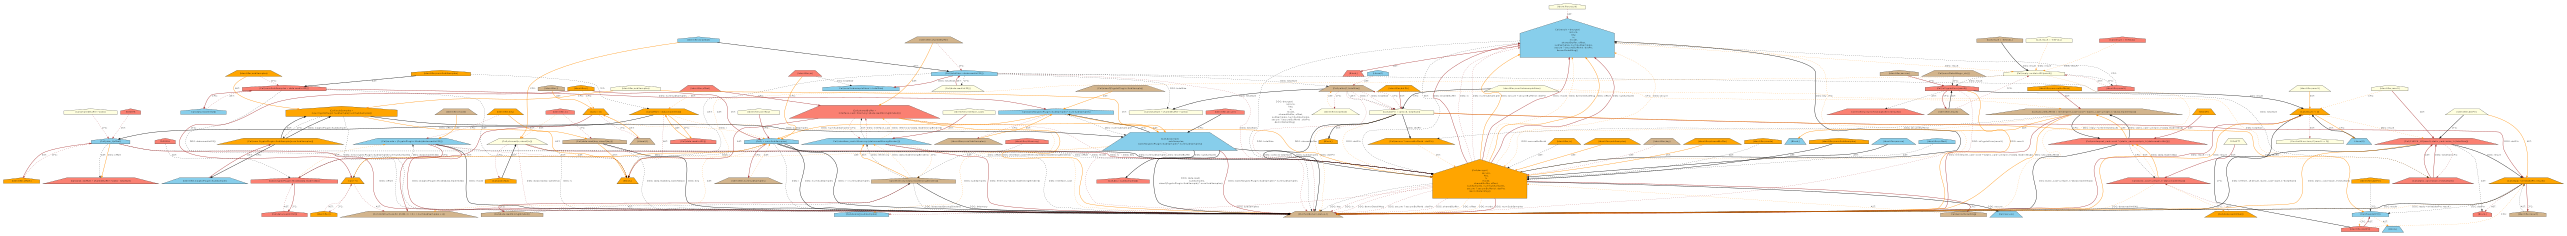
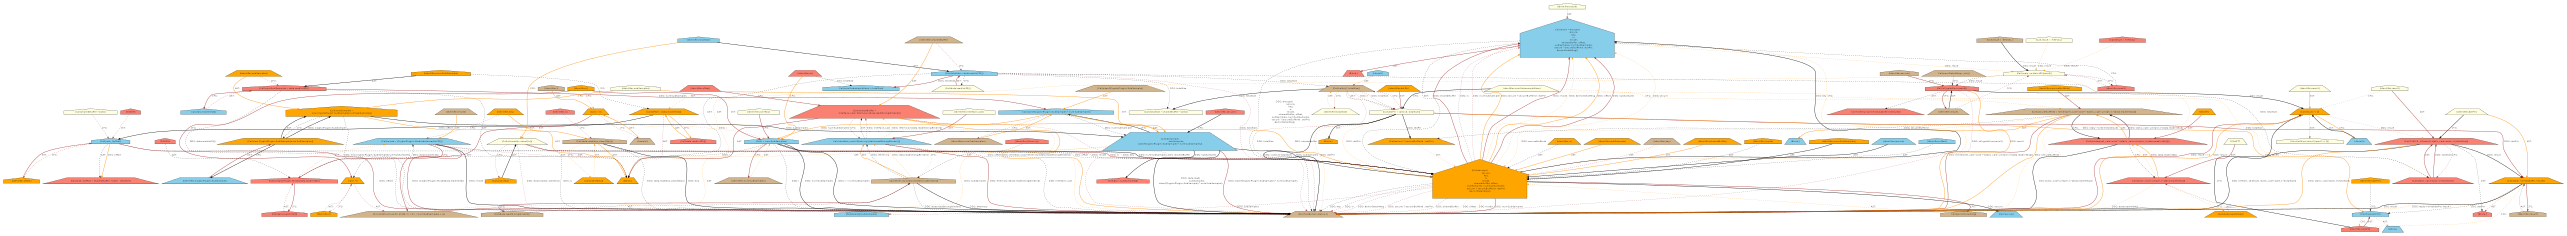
edge "(Call,++i)" -> "(Call,i < numSubSamples)": removed, label "DDG: i"
node "(Call,sizeof(key))": added
